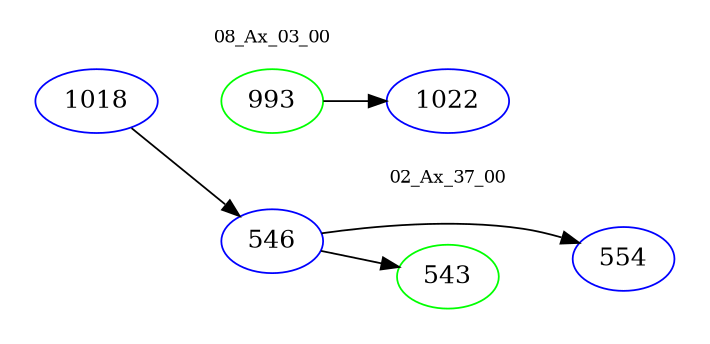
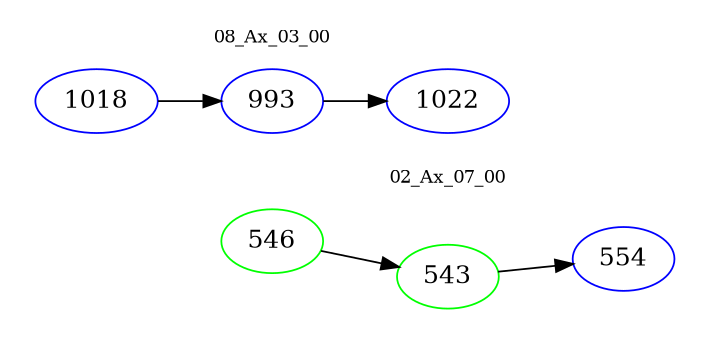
node "993": color green -> blue
edge "1018" -> "546": now "1018" -> "993"
cluster "02_Ax_37_00": label "02_Ax_37_00" -> "02_Ax_07_00"
edge "546" -> "554": now "543" -> "554"
node "546": color blue -> green
